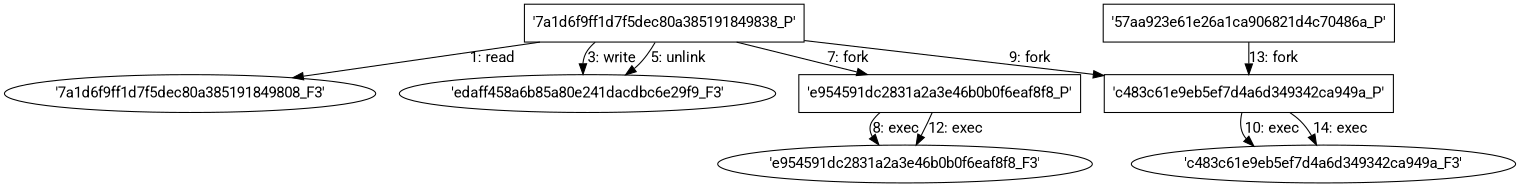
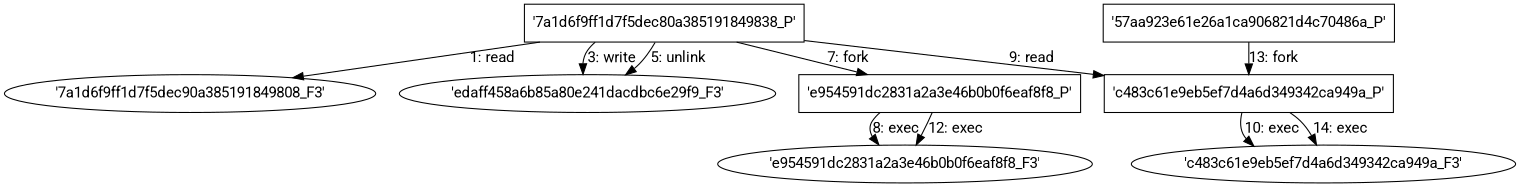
edge "'7a1d6f9ff1d7f5dec80a385191849838_P'" -> "'c483c61e9eb5ef7d4a6d349342ca949a_P'": label "9: fork" -> "9: read"
node "'7a1d6f9ff1d7f5dec80a385191849808_F3'": label "'7a1d6f9ff1d7f5dec80a385191849808_F3'" -> "'7a1d6f9ff1d7f5dec90a385191849808_F3'"
